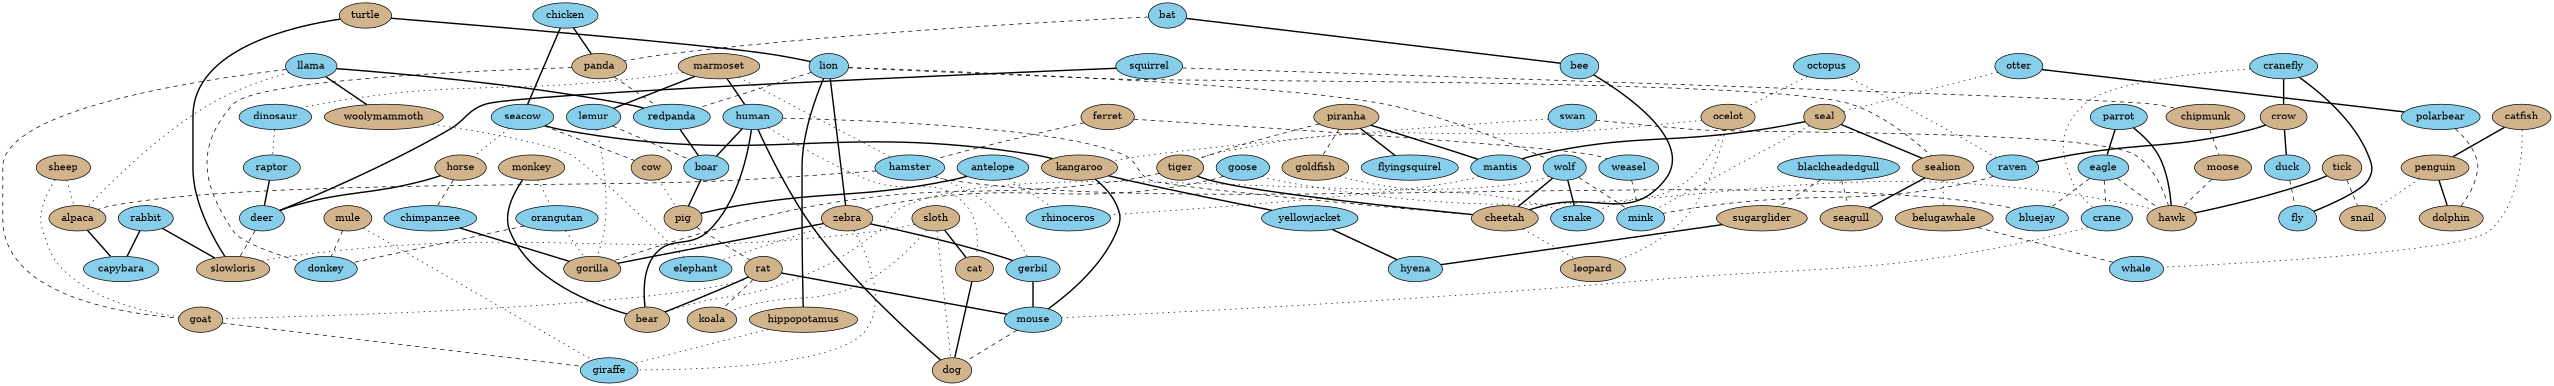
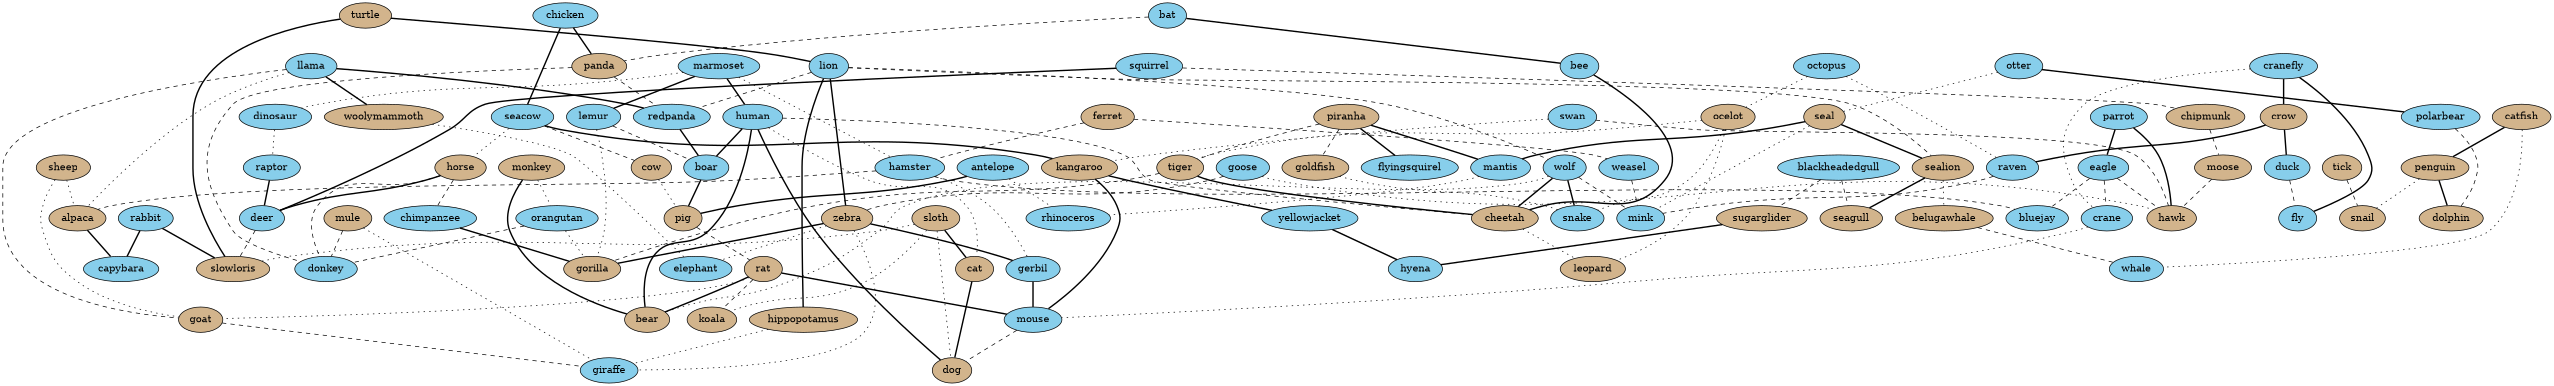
node "marmoset": fillcolor tan -> skyblue
edge "tick" -- "hawk": removed
edge "horse" -- "donkey": added
